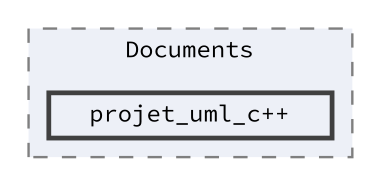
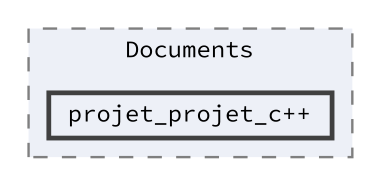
node "projet_uml_c++": label "projet_uml_c++" -> "projet_projet_c++"
